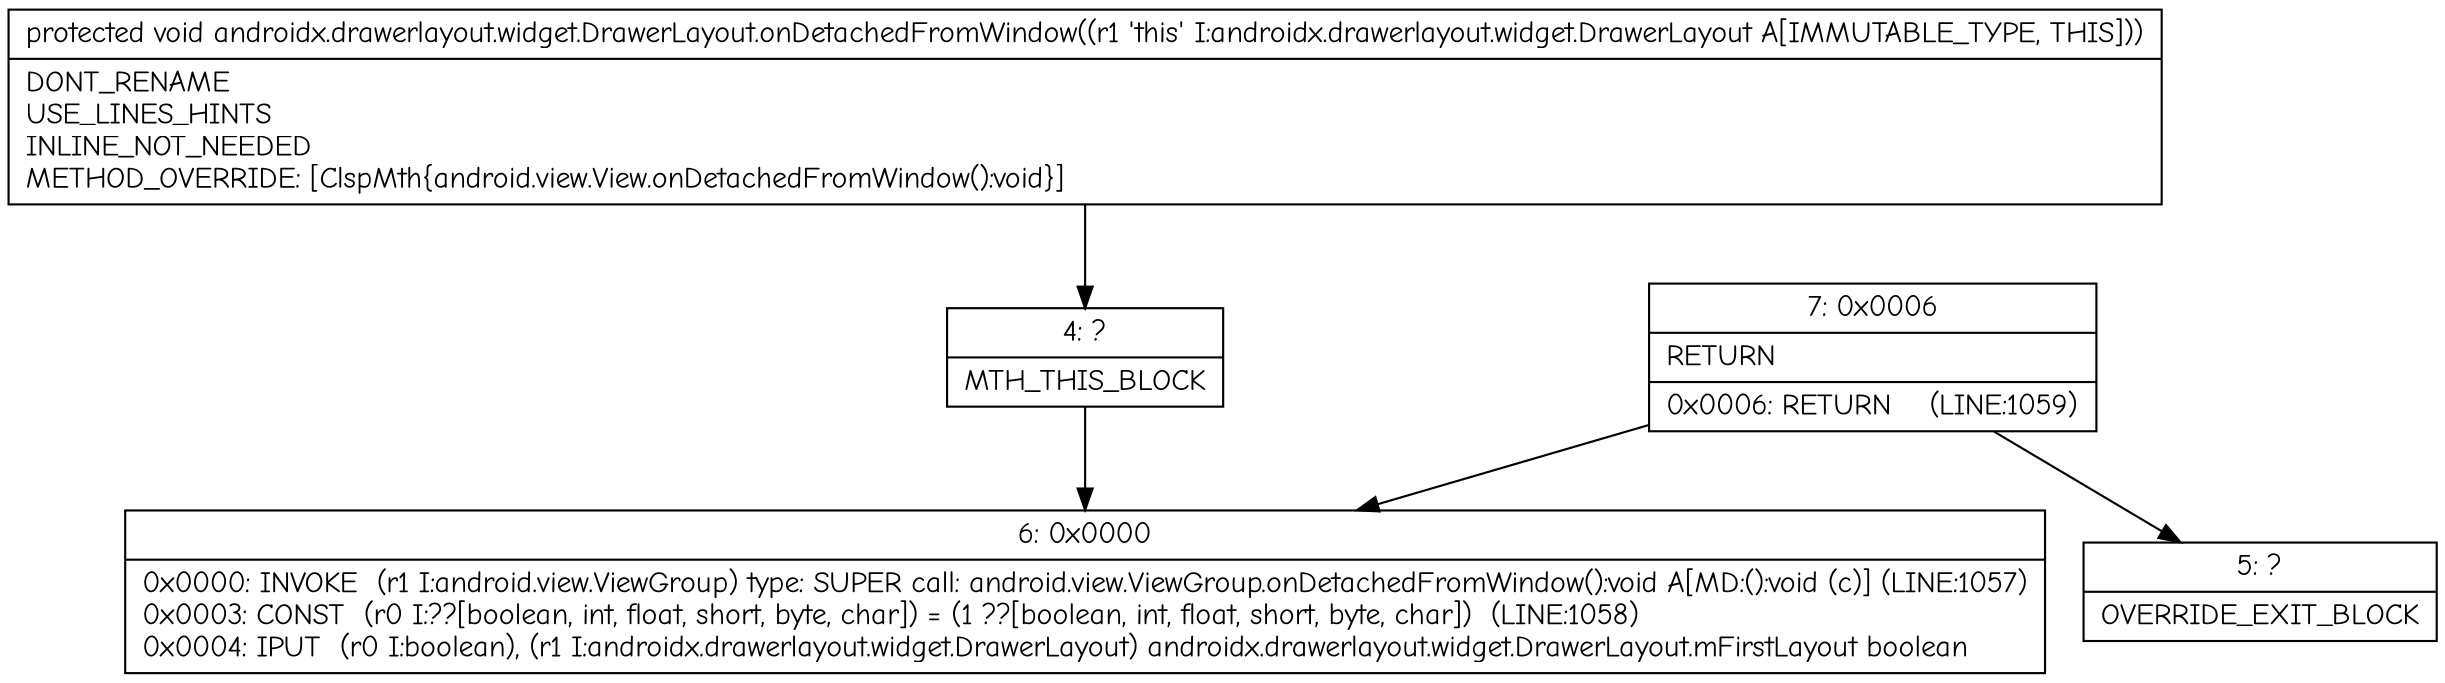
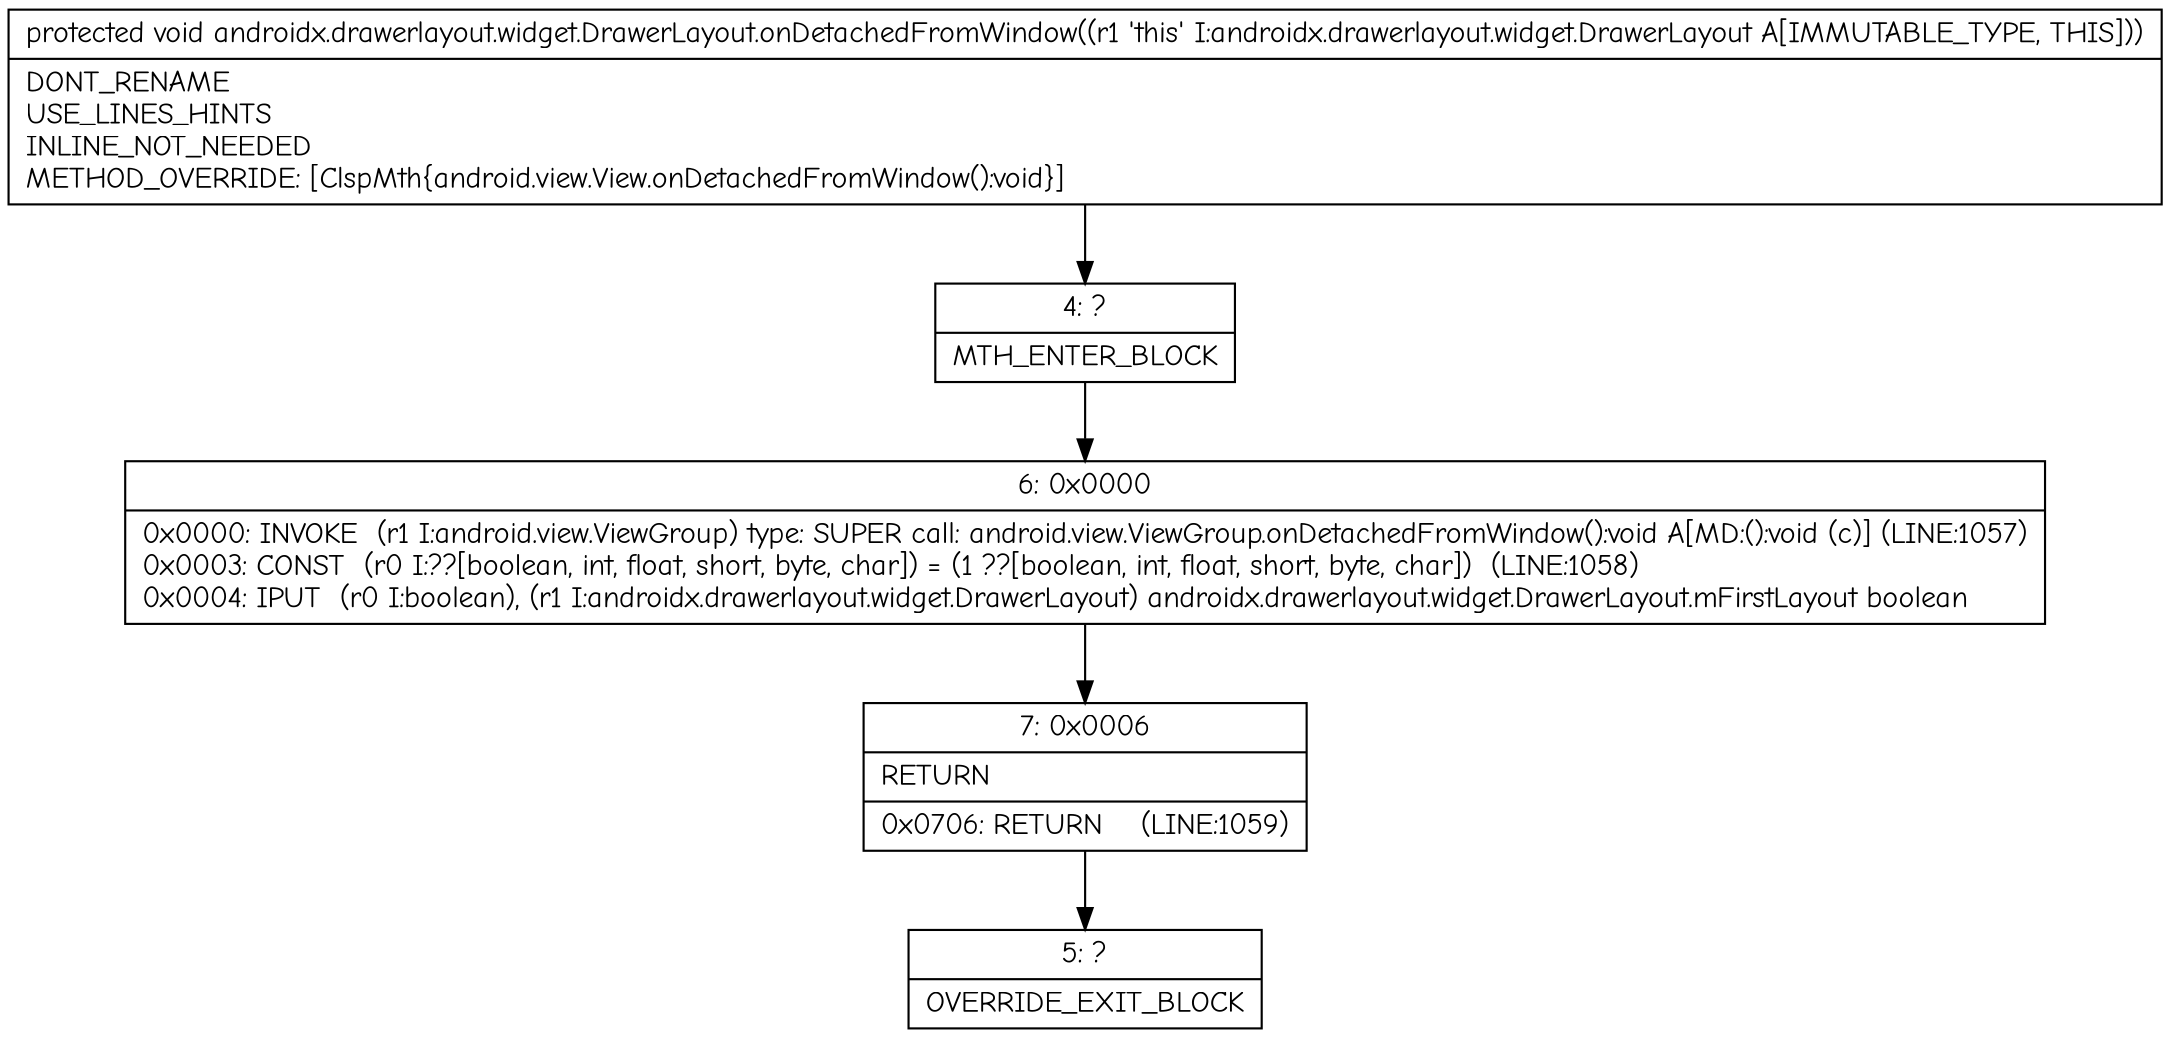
node "4: ?": text "MTH_THIS_BLOCK" -> "MTH_ENTER_BLOCK"
node "7: 0x0006": text "0x0006: RETURN    (LINE:1059)" -> "0x0706: RETURN    (LINE:1059)"
edge "7: 0x0006" -> "6: 0x0000": reversed
